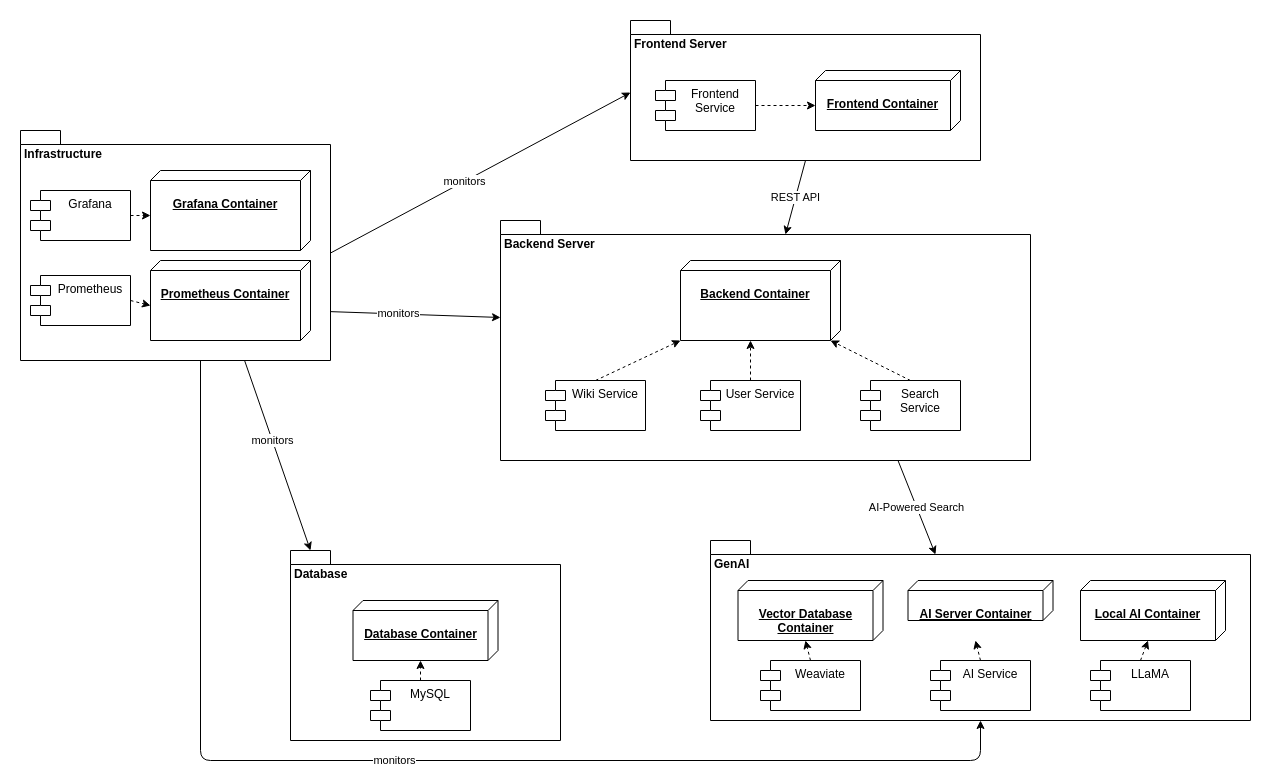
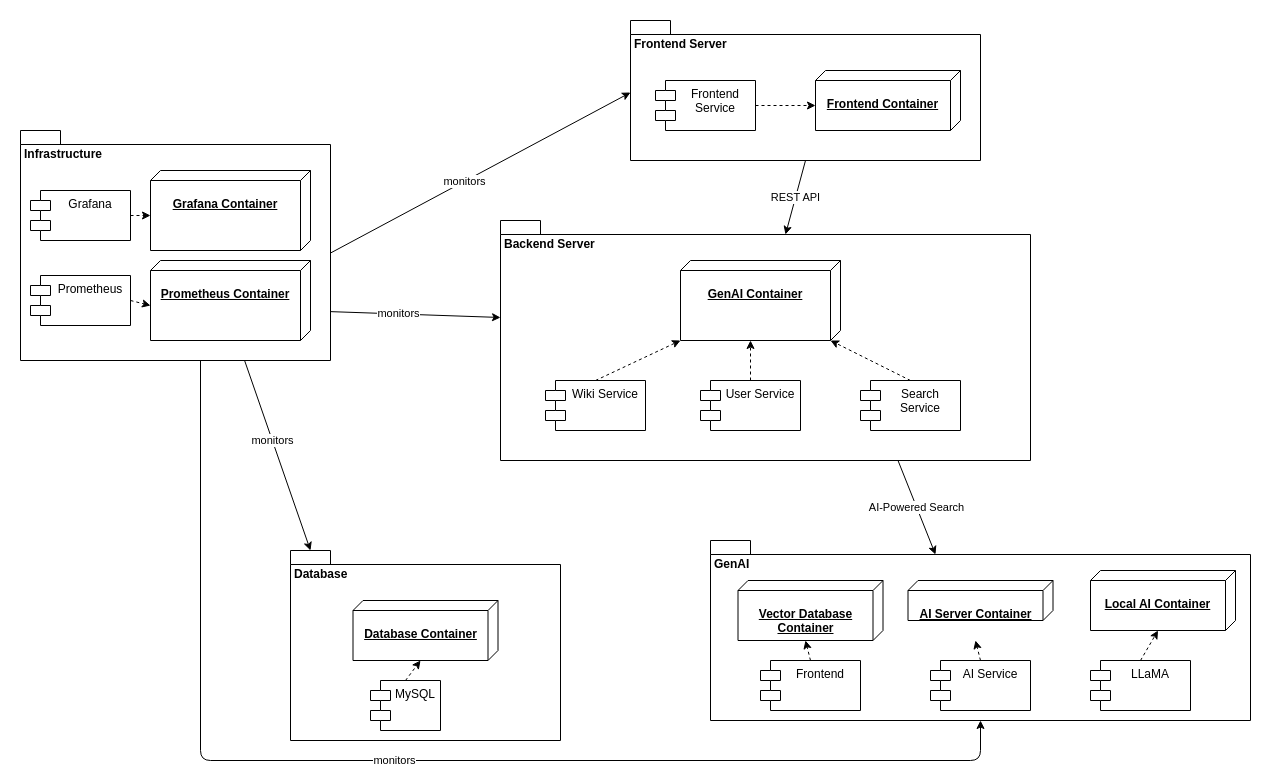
node "Backend Container": label "Backend Container" -> "GenAI Container"
node "Local AI Container": moved (1153, 611) -> (1163, 601)
node "Weaviate": label "Weaviate" -> "Frontend"
node "MySQL": size 100x50 -> 70x50
